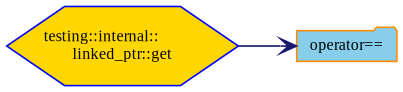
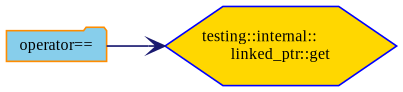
edge "testing::internal:: linked_ptr::get" -> "operator==": reversed
